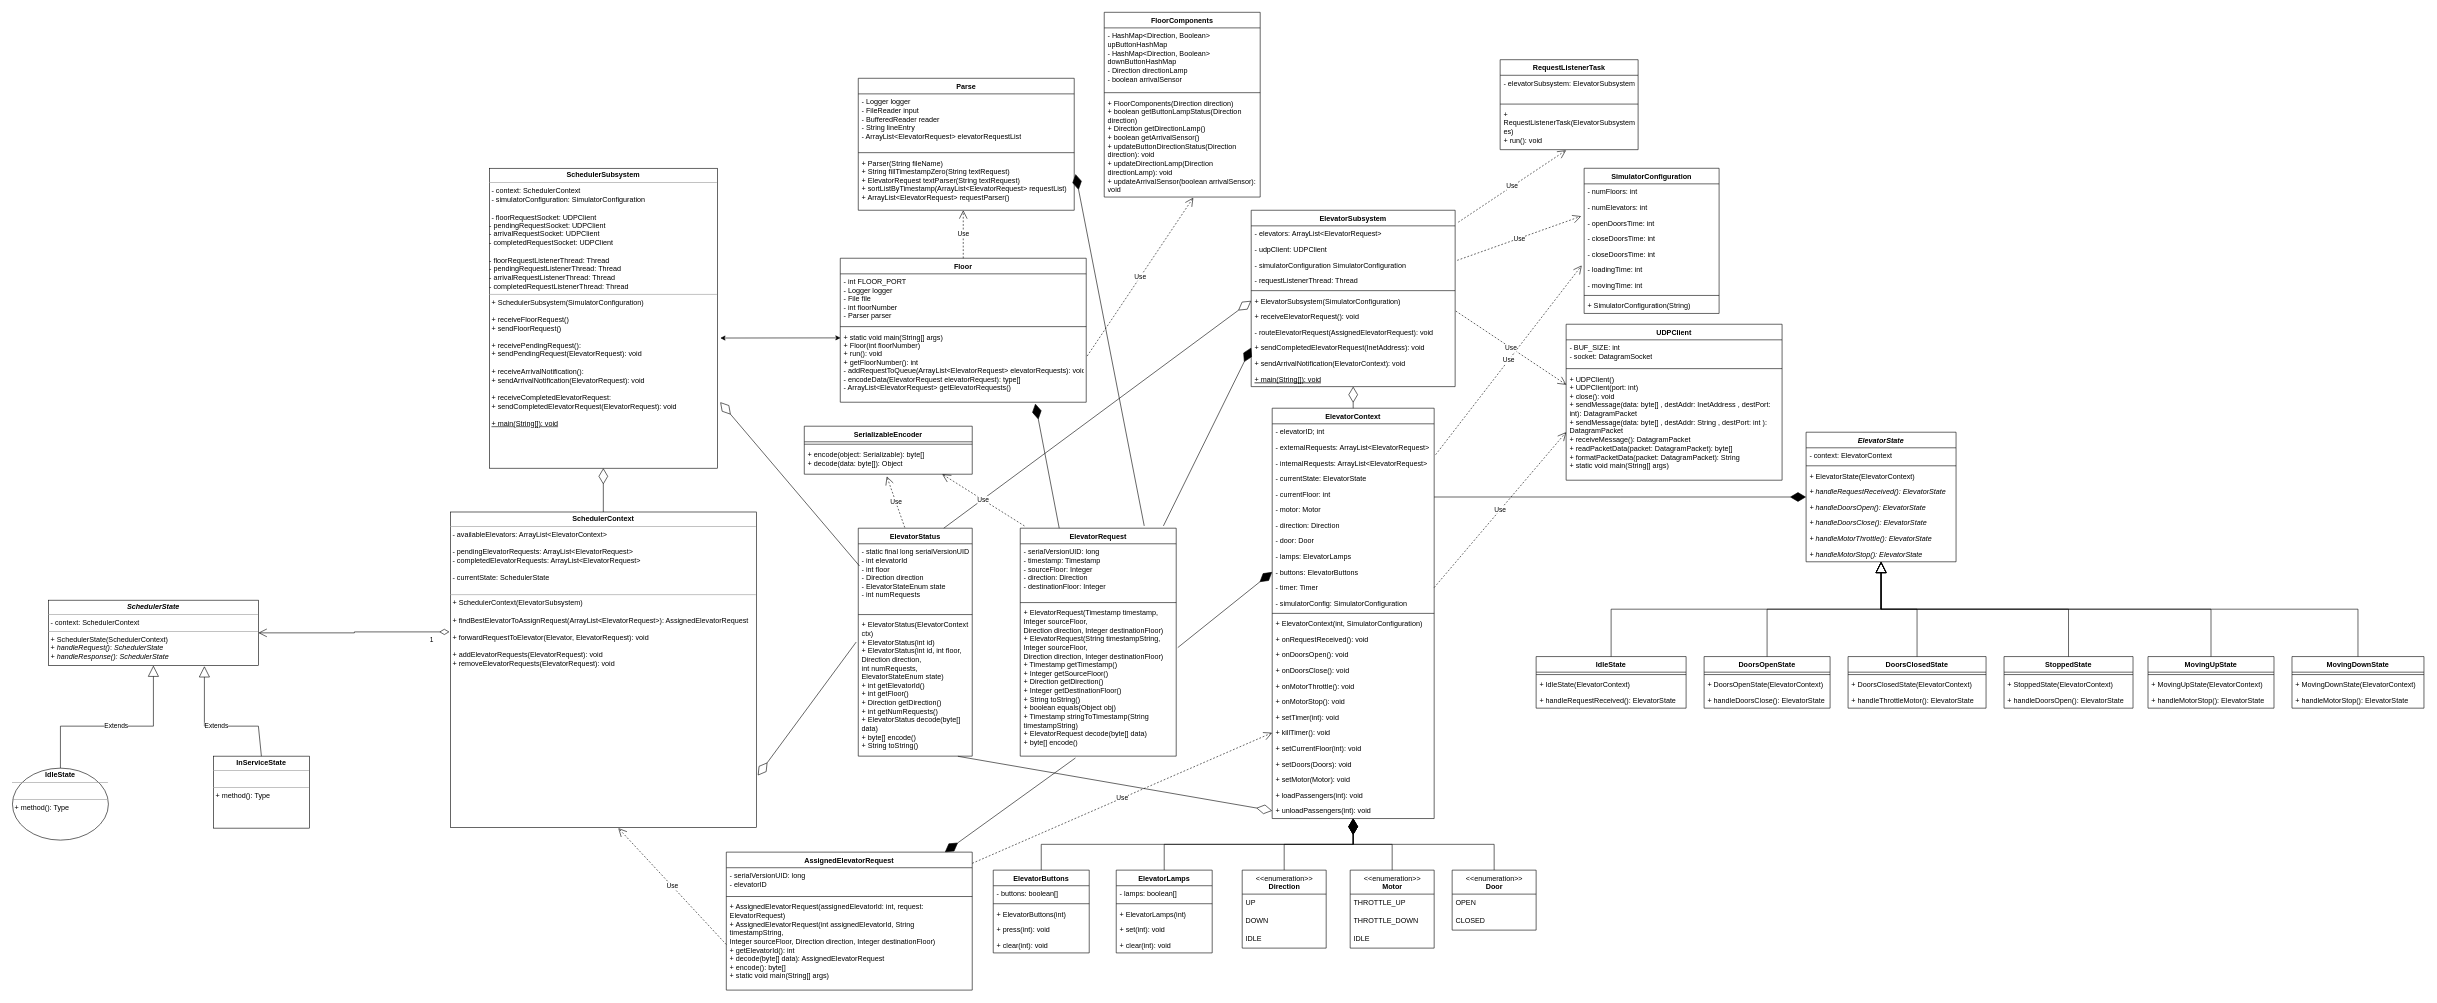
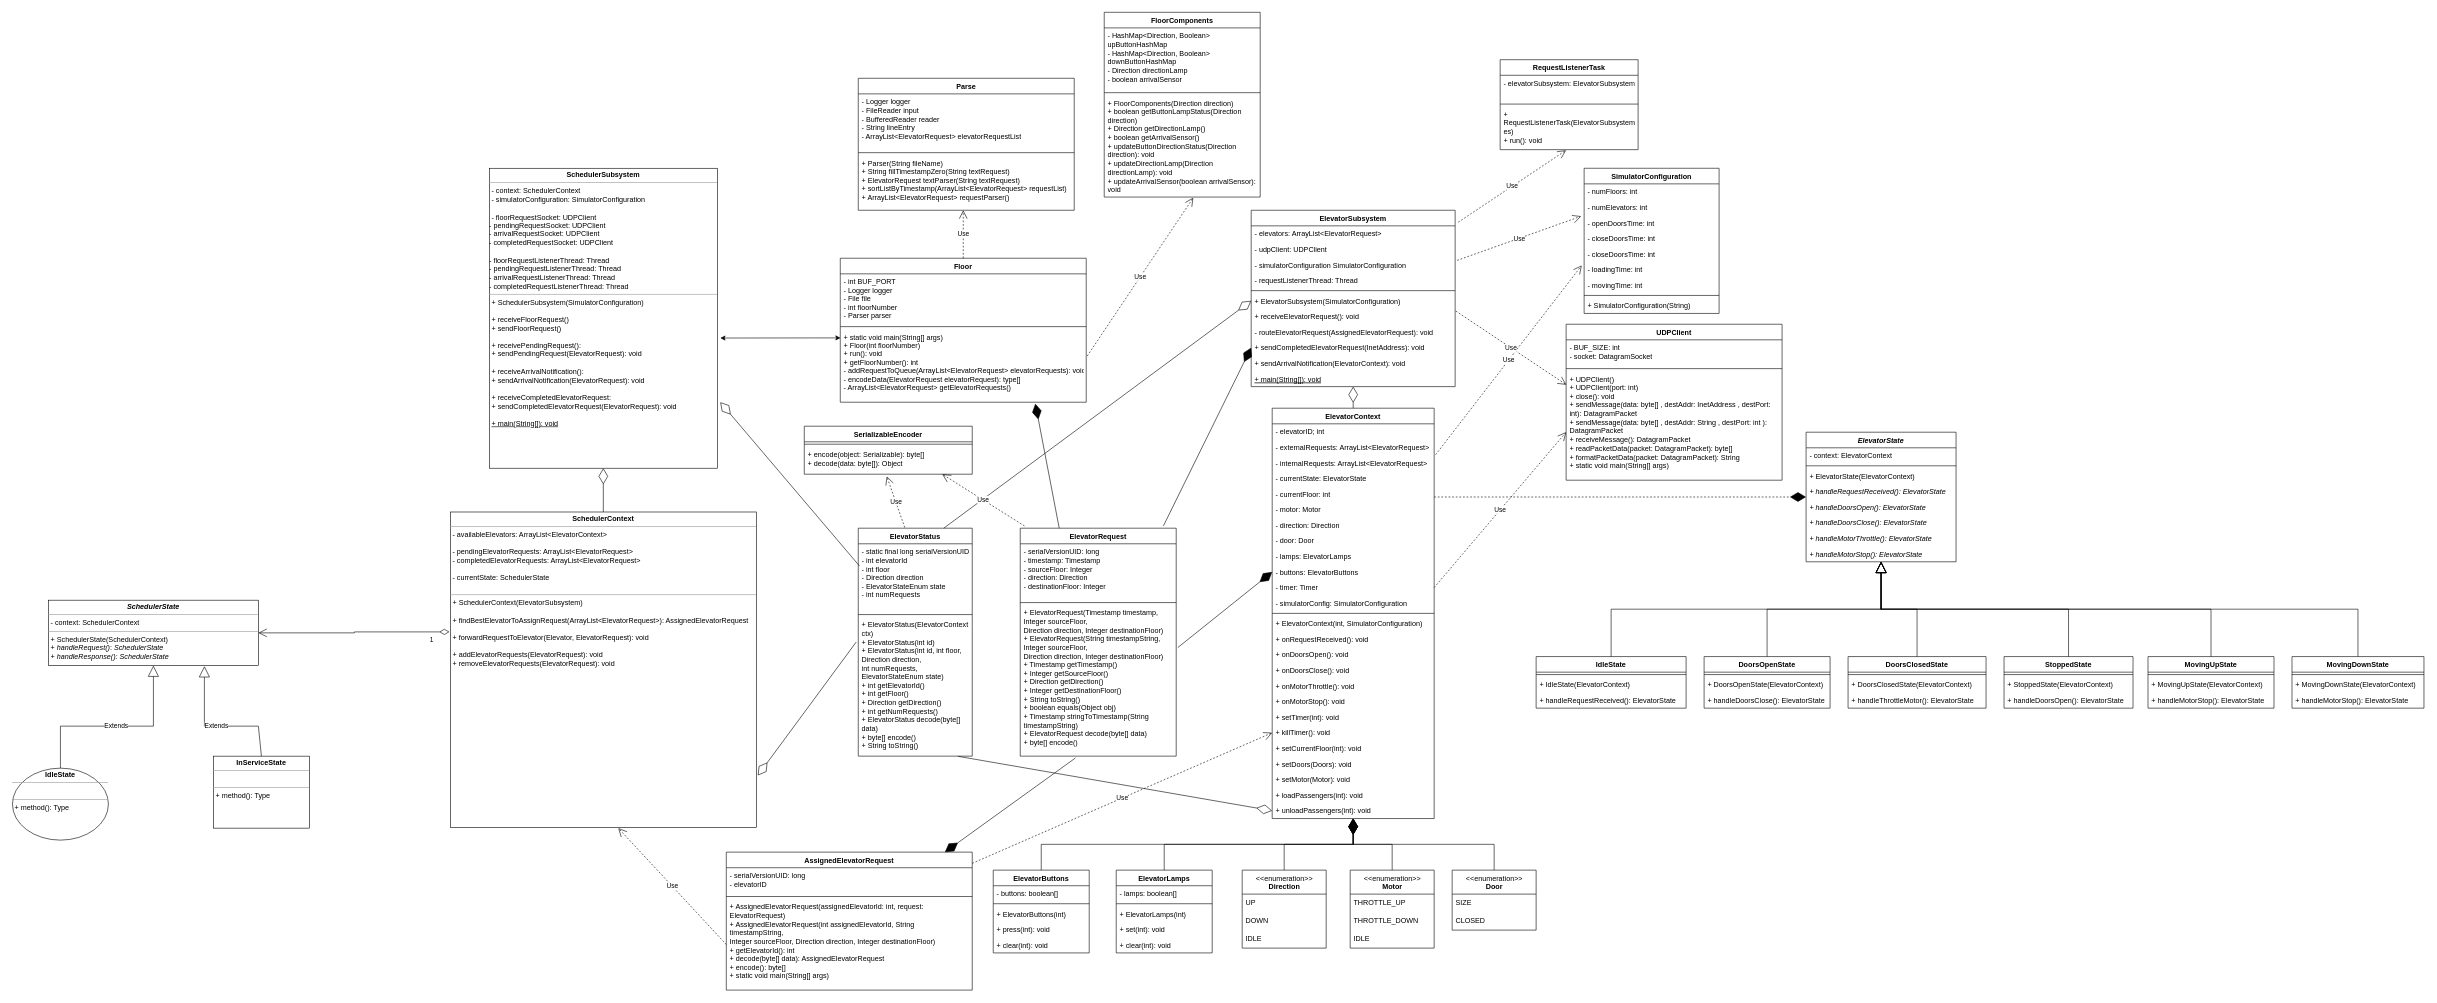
node "- int FLOOR_PORT - Logger logger - File file - int floorNumber - Parser parser": label "- int FLOOR_PORT - Logger logger - File file - int floorNumber - Parser parser" -> "- int BUF_PORT - Logger logger - File file - int floorNumber - Parser parser"
edge "ElevatorRequest" -> "+ Parser(String fileName) + String fillTimestampZero(String textRequest) + ElevatorRequest textParser(String textRequest) + sortListByTimestamp(ArrayList<ElevatorRequest> requestList) + ArrayList<ElevatorRequest> requestParser()": removed
edge "ElevatorContext" -> "ElevatorState": style solid -> dashed
node "OPEN": label "OPEN" -> "SIZE"
